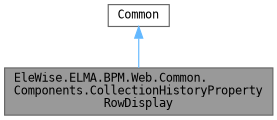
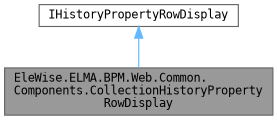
node "Common": label "Common" -> "IHistoryPropertyRowDisplay"
